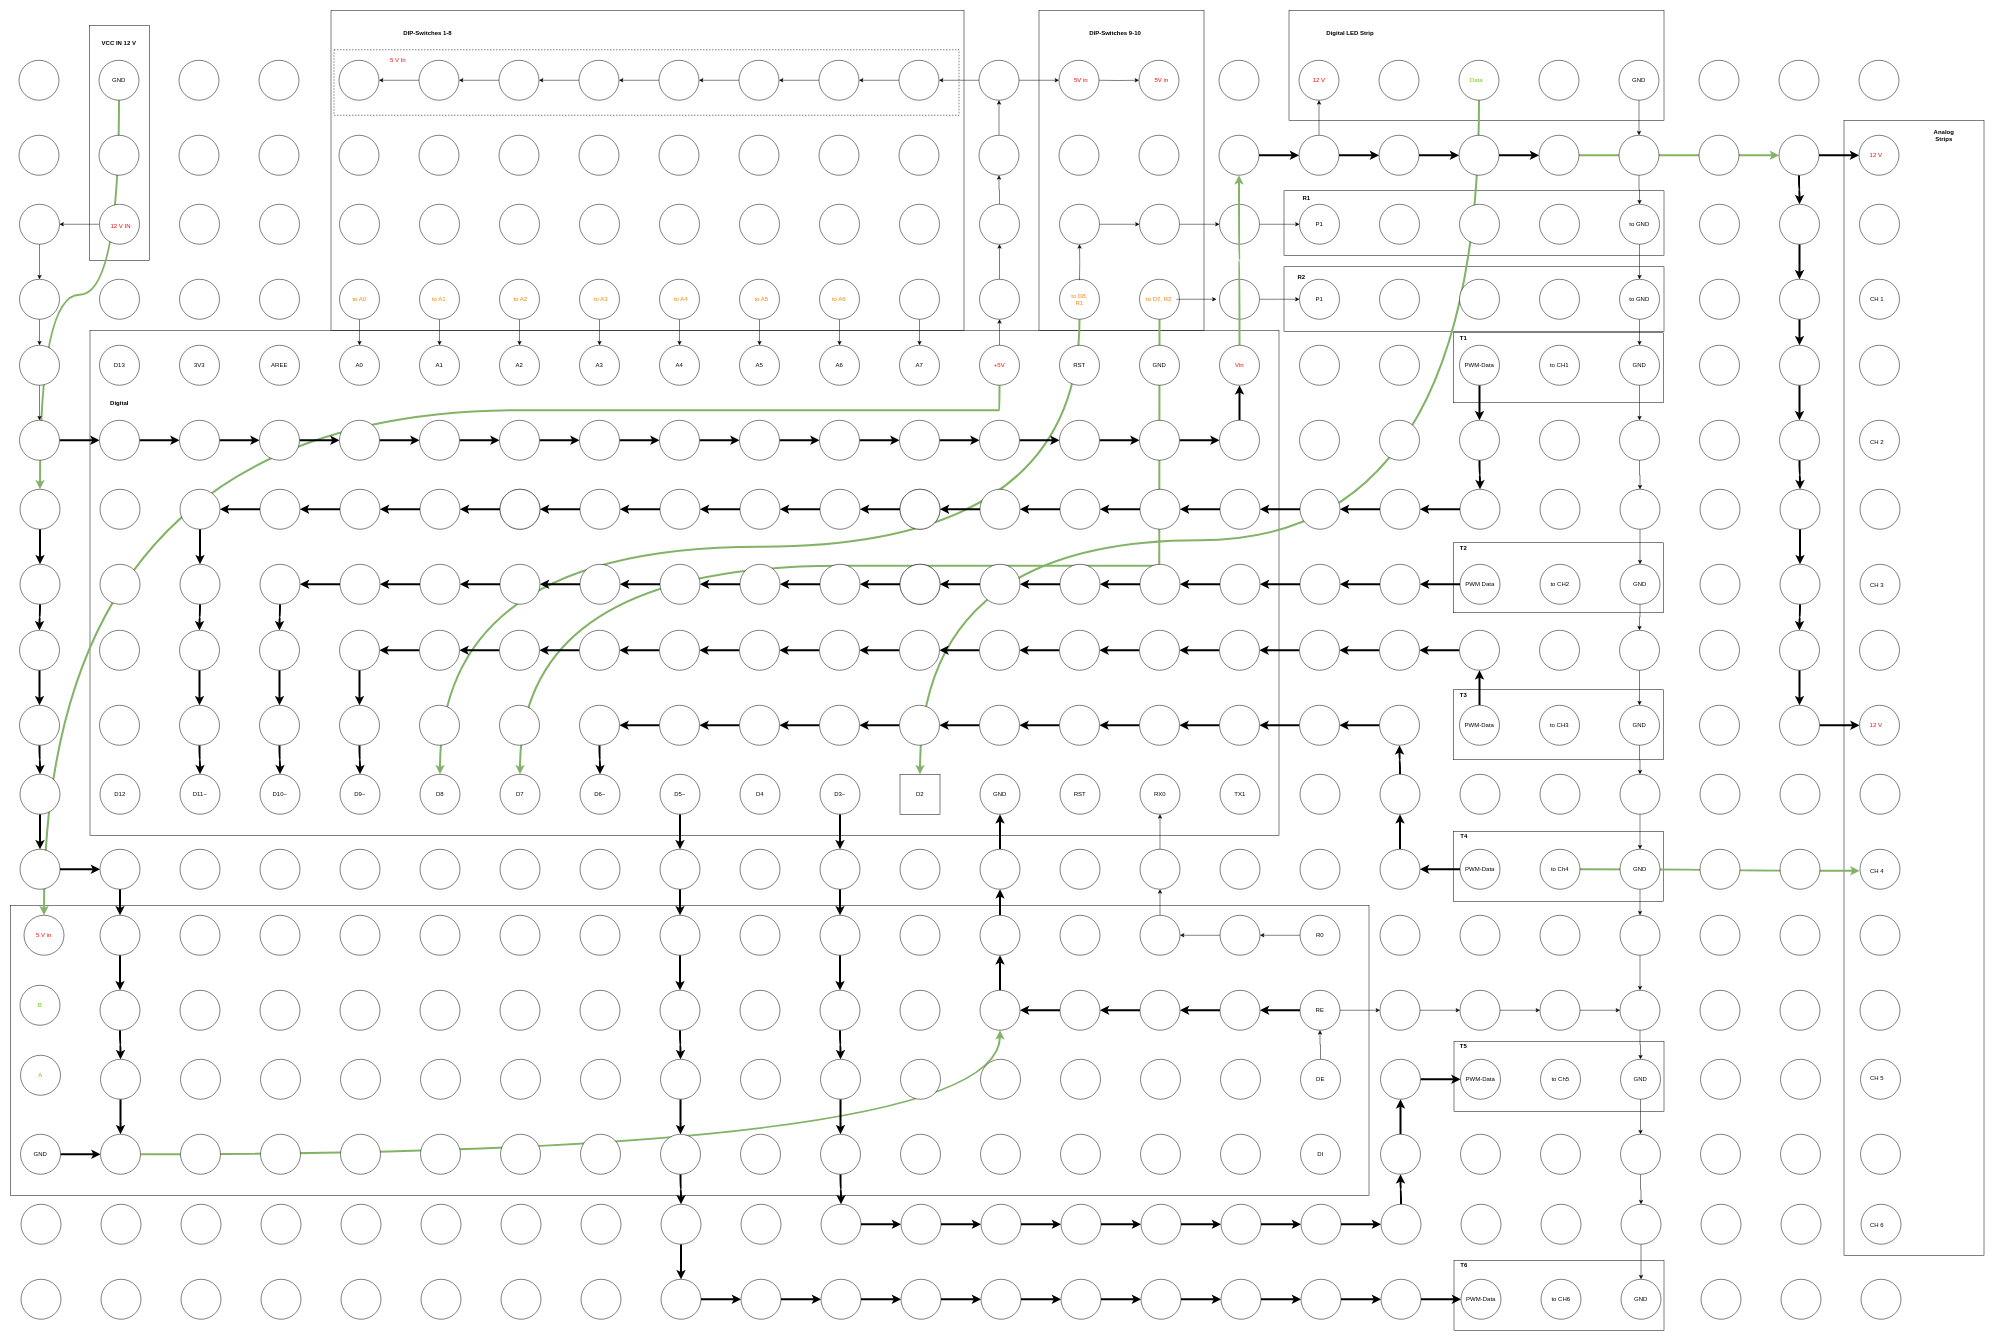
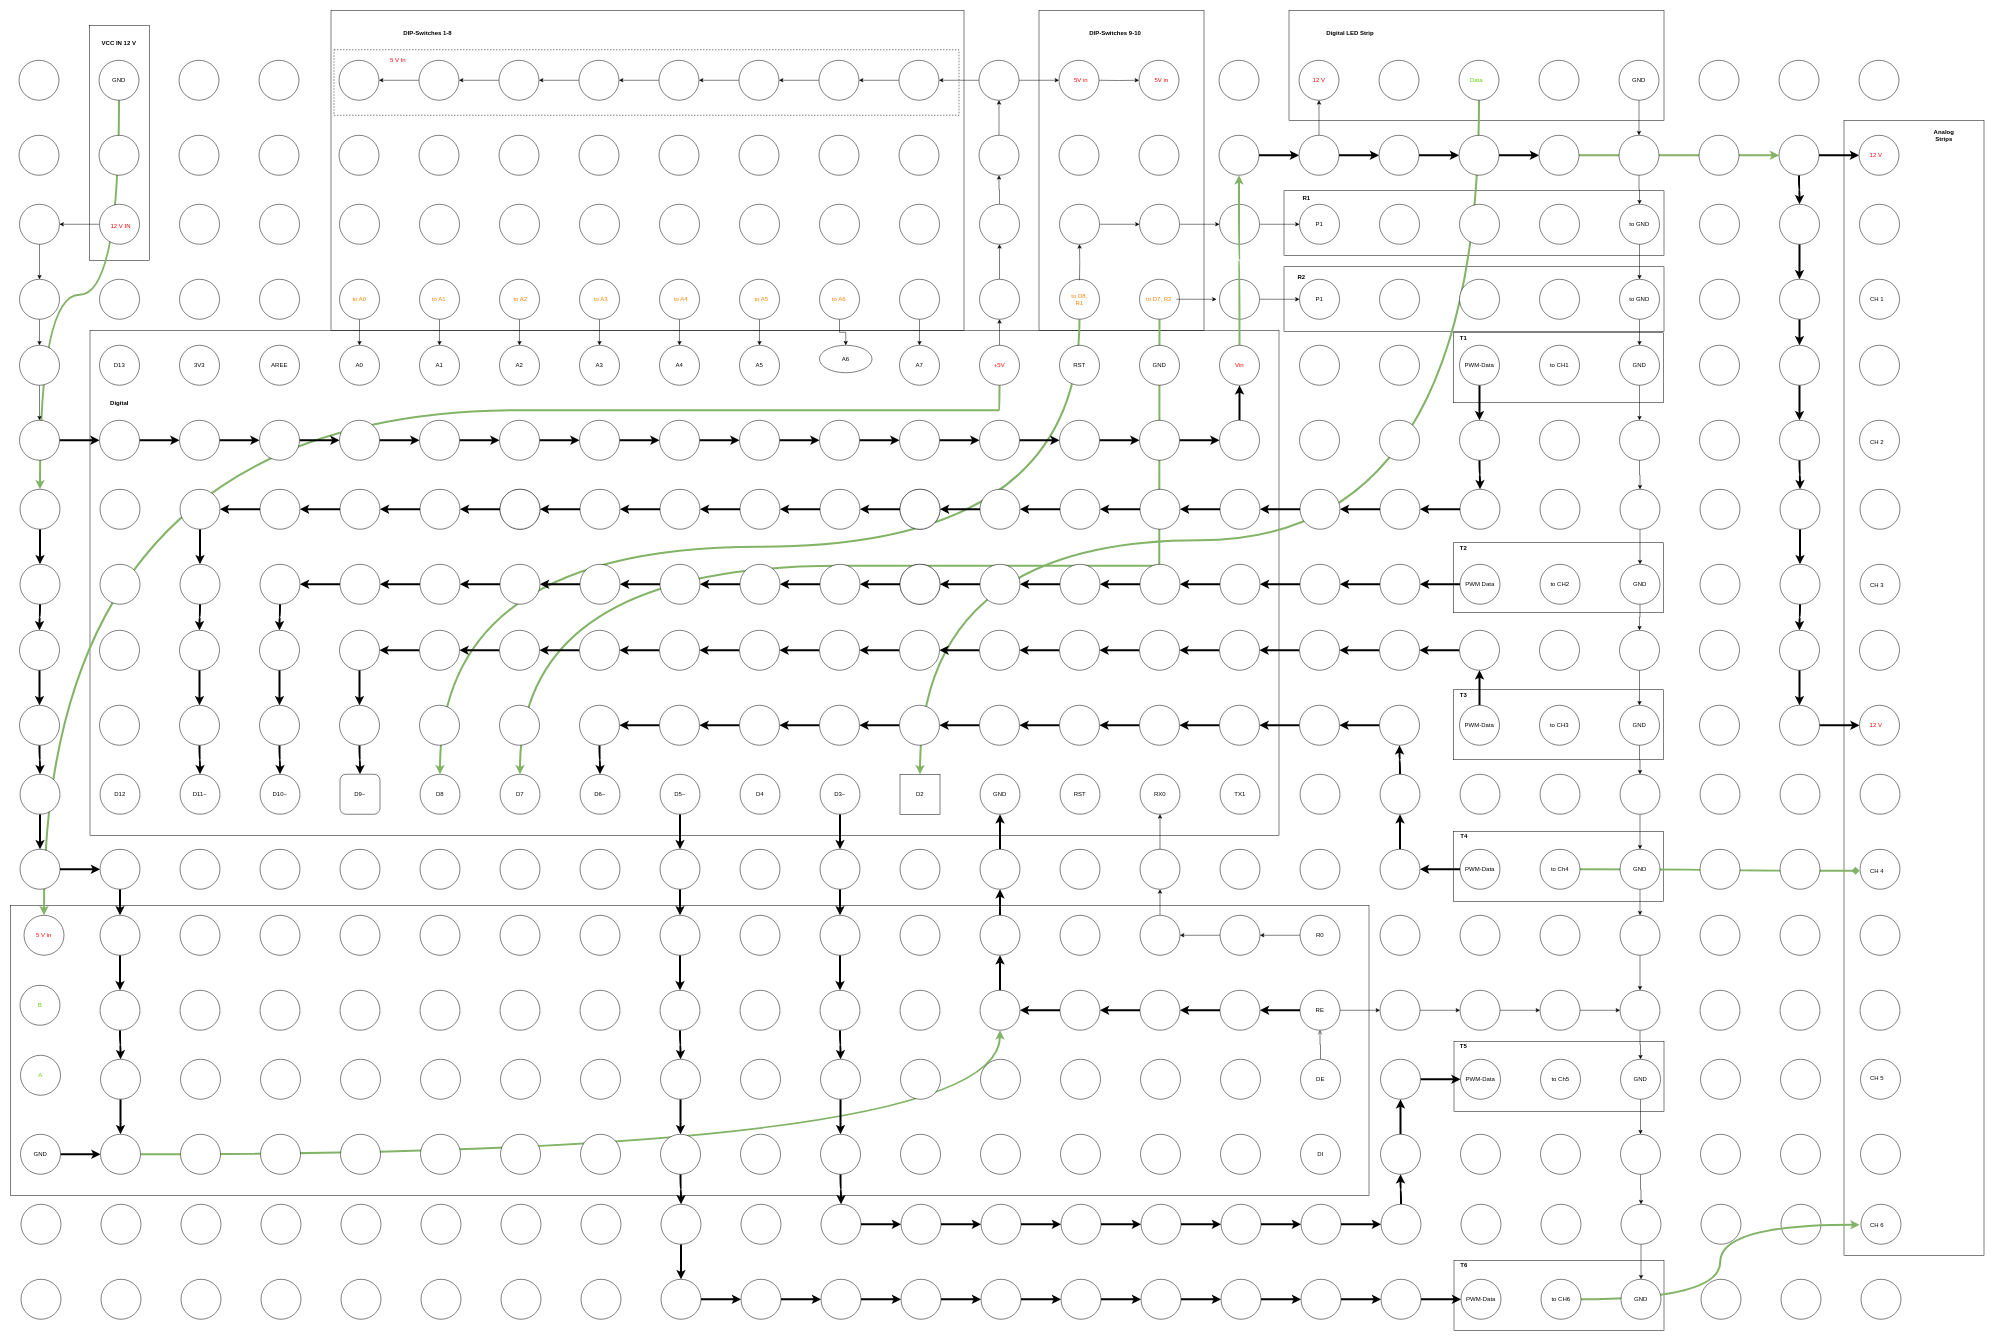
node "A6": size 40x40 -> 53x28
node "D9~": shape ellipse -> rounded rectangle
edge "to Ch4" -> "CH 4": arrowhead classic -> diamond
edge "DE" -> "RE": arrowhead classic -> open
edge "to CH6" -> "CH 6": added
